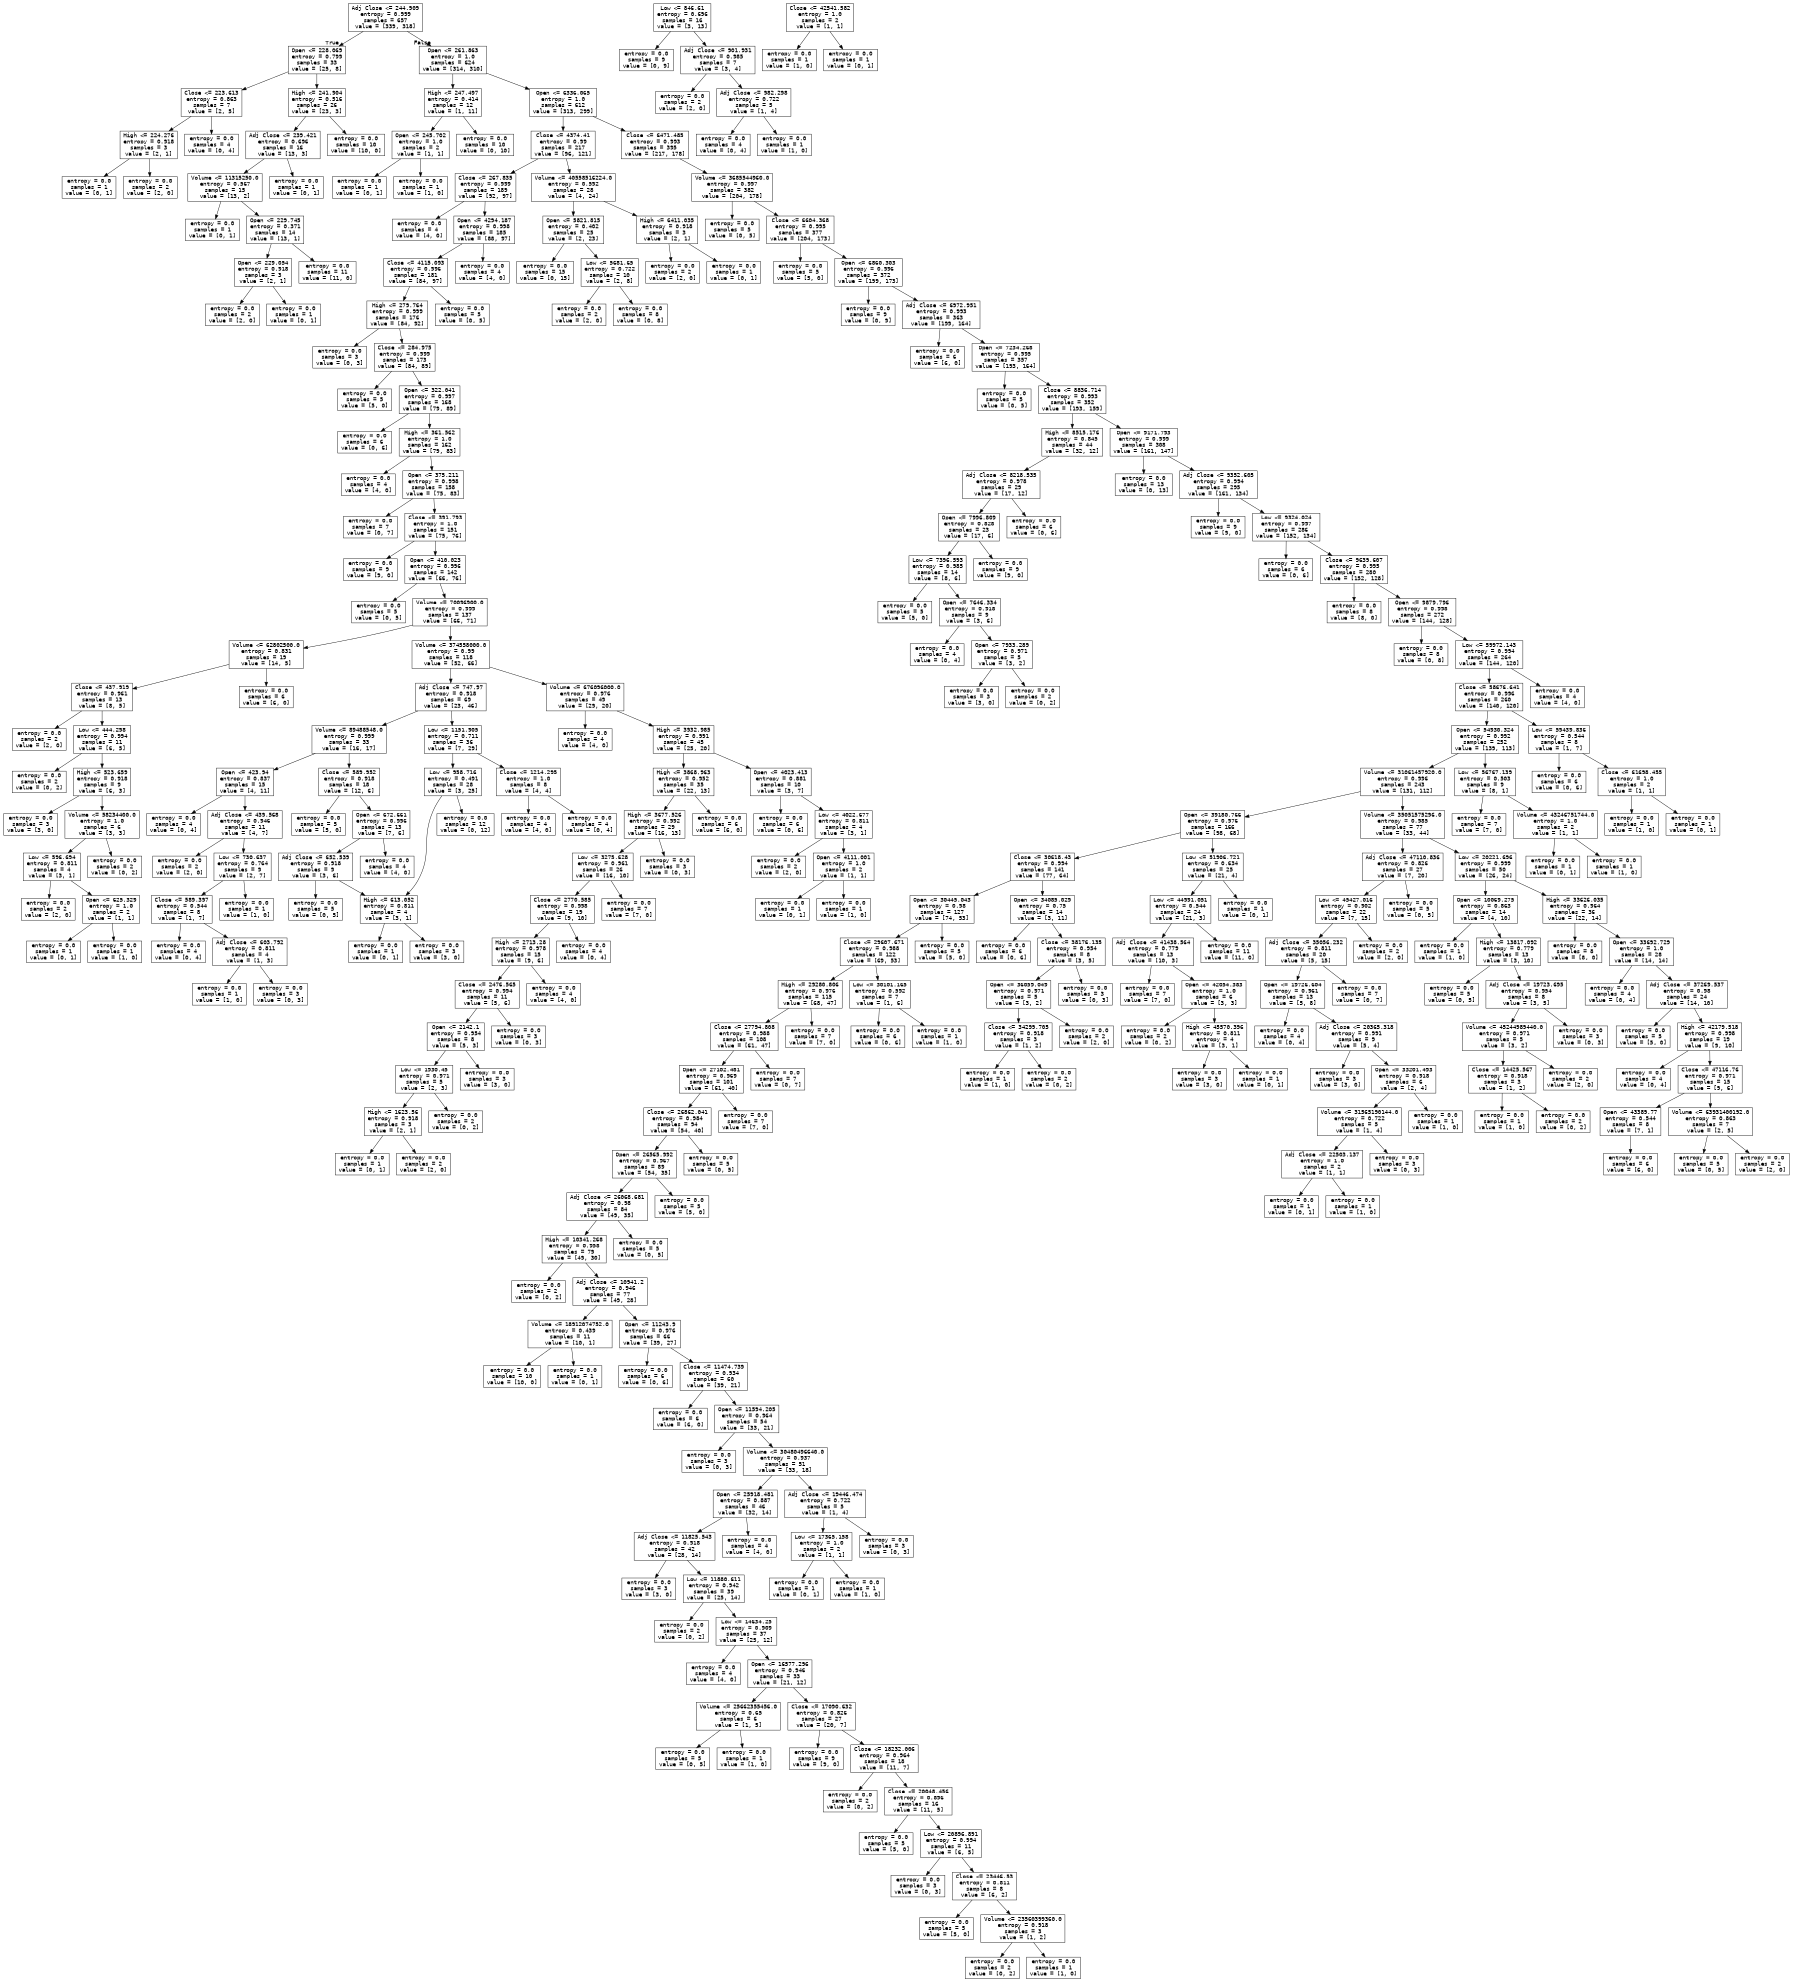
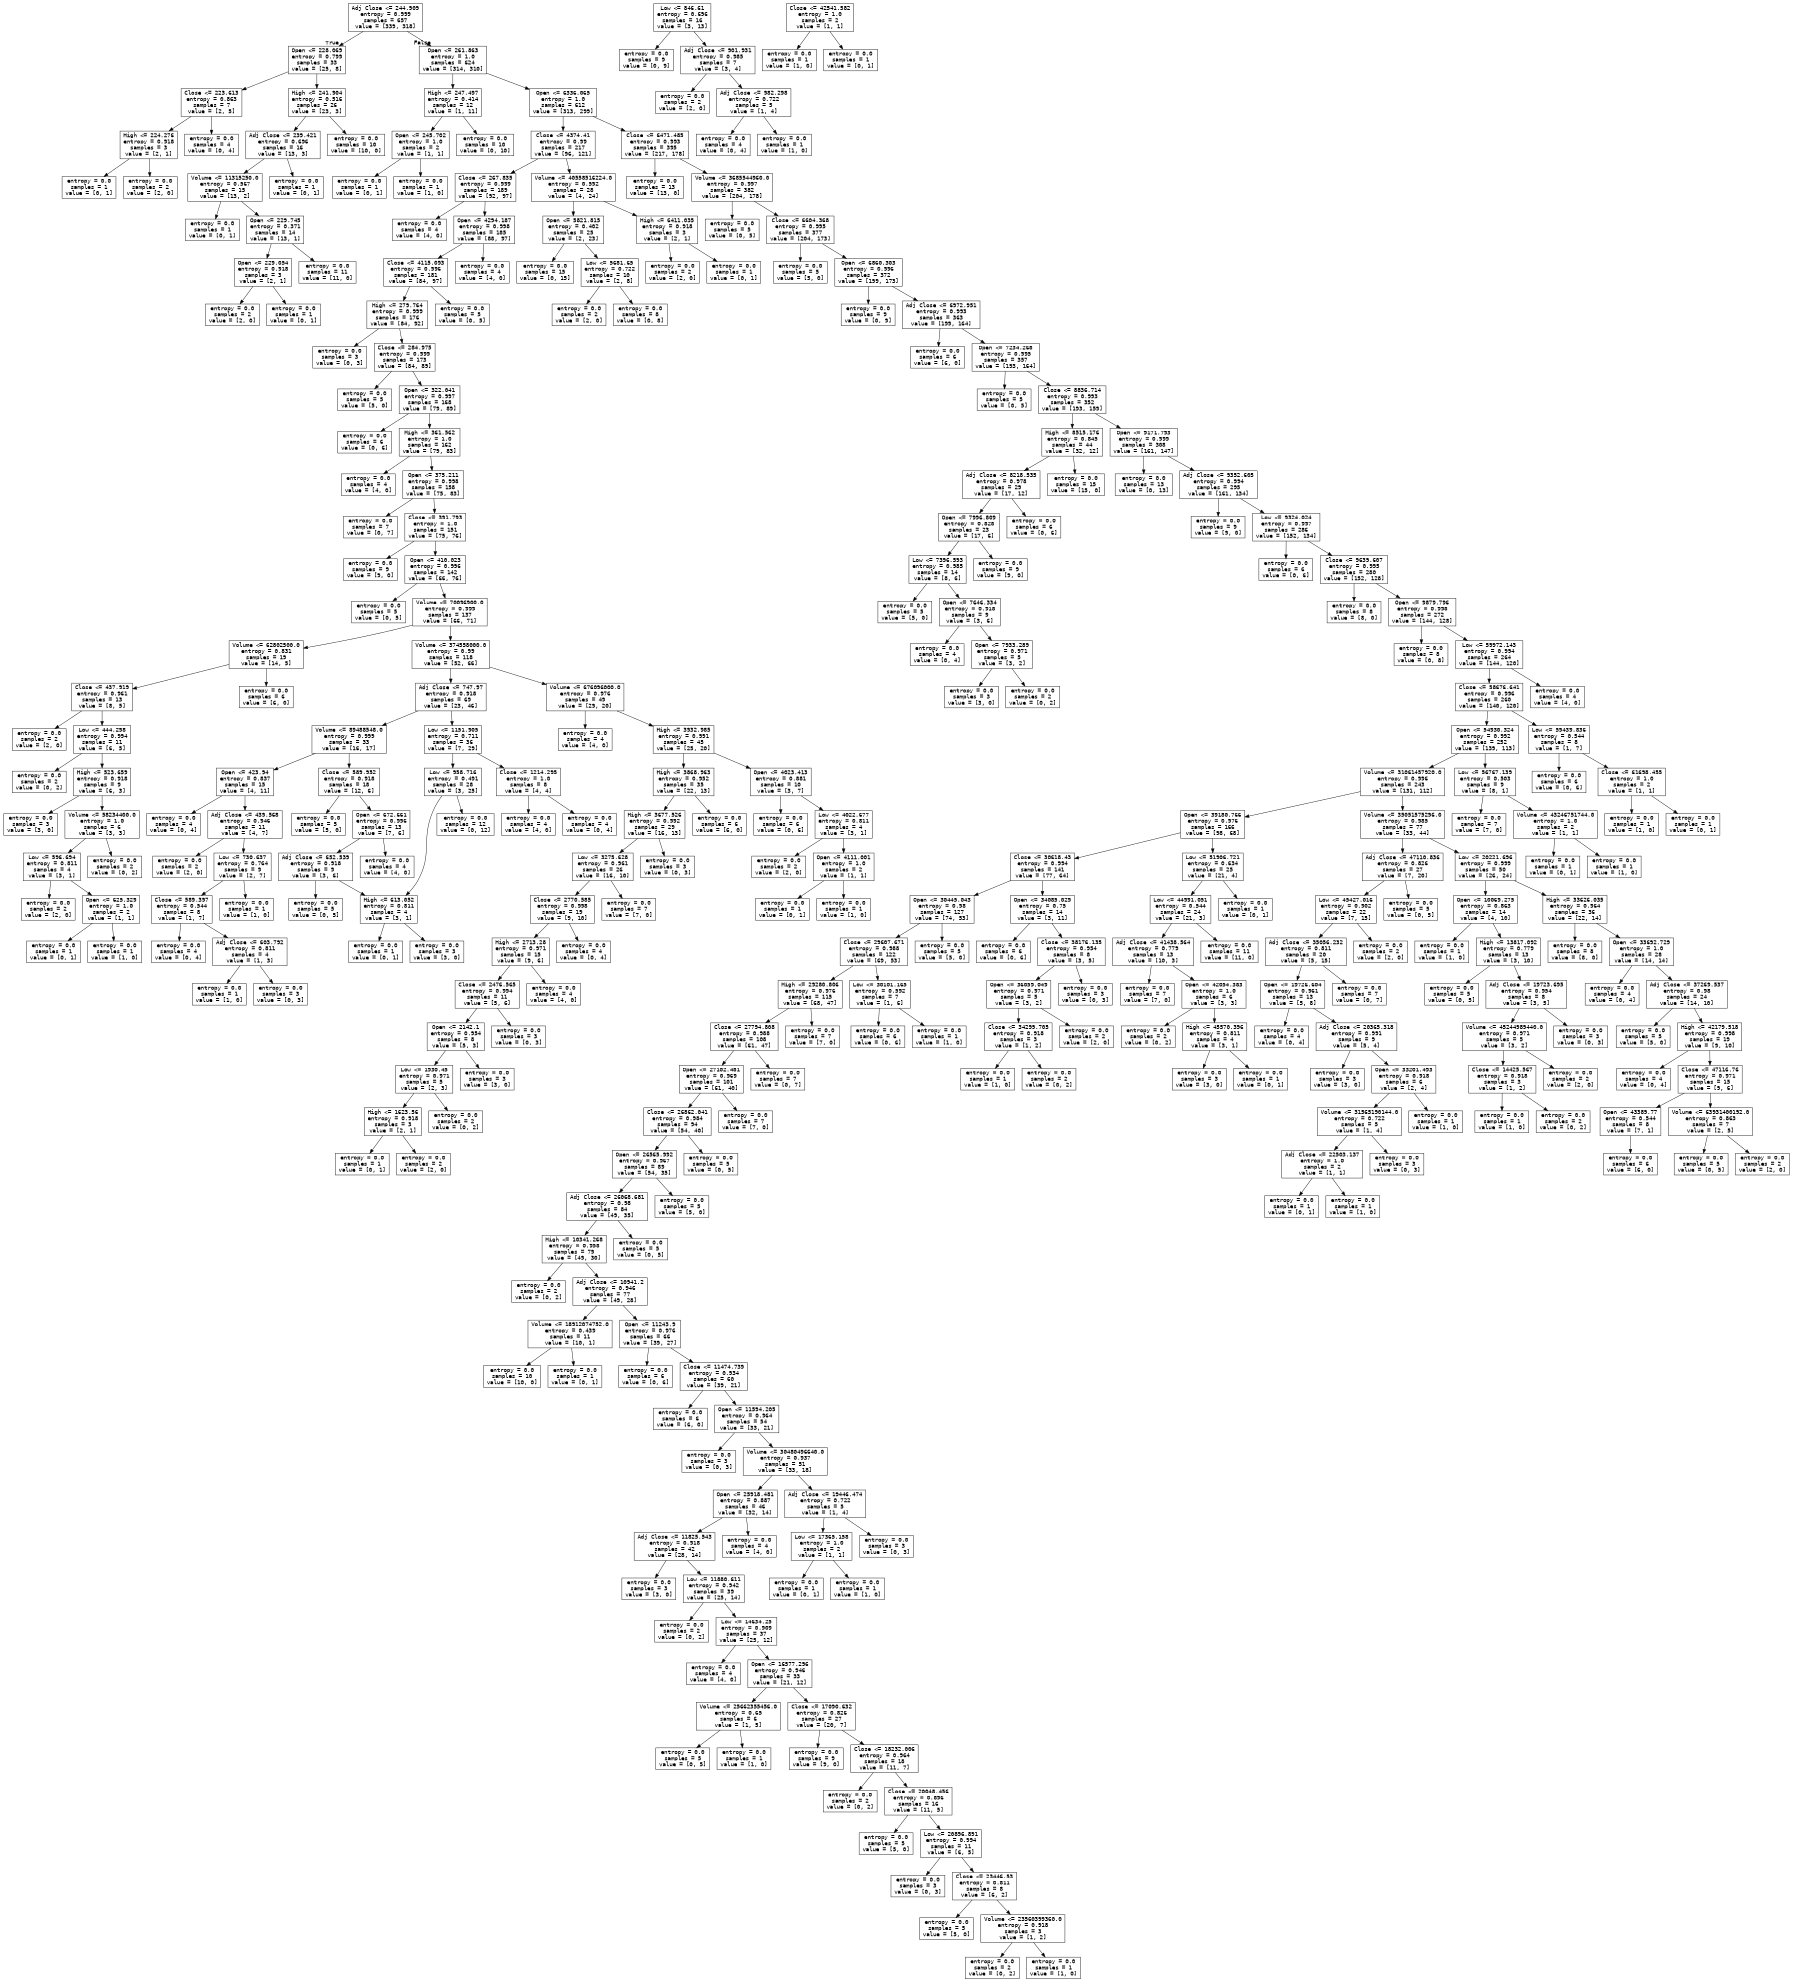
node "entropy = 0.0 samples = 13 value = [13, 0]": added
node "entropy = 0.0 samples = 15 value = [15, 0]": added
node "High <= 2713.28 entropy = 0.978 samples = 15 value = [9, 6]": label "High <= 2713.28 entropy = 0.978 samples = 15 value = [9, 6]" -> "High <= 2713.28 entropy = 0.971 samples = 15 value = [9, 6]"
node "High <= 45570.396 entropy = 0.811 entropy = 4 value = [3, 1]": label "High <= 45570.396 entropy = 0.811 entropy = 4 value = [3, 1]" -> "High <= 45570.396 entropy = 0.811 samples = 4 value = [3, 1]"
